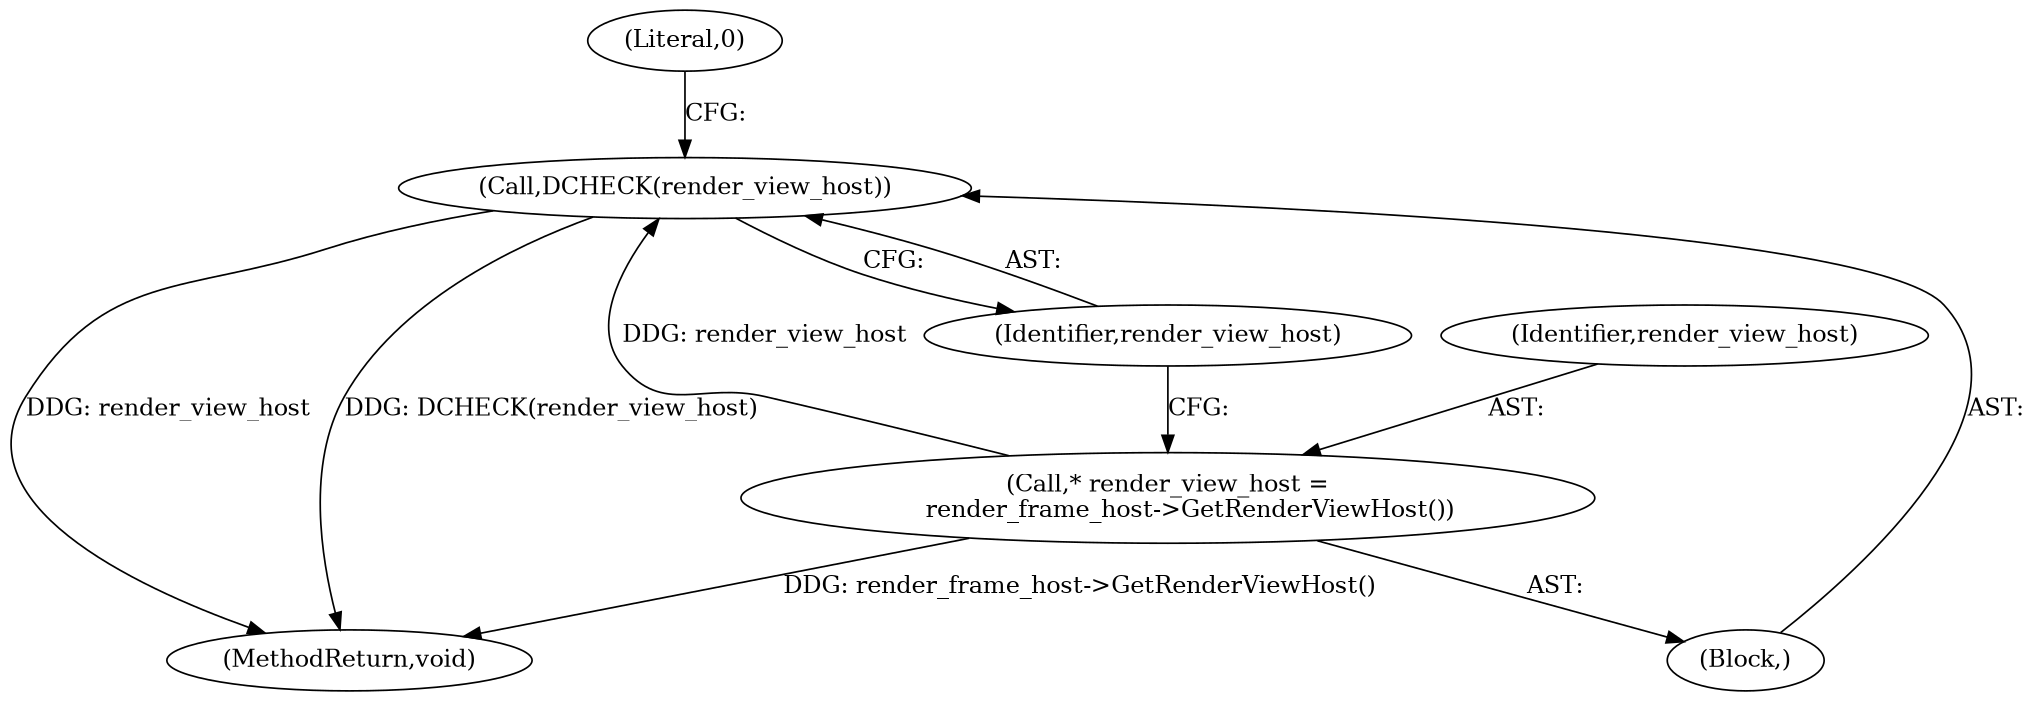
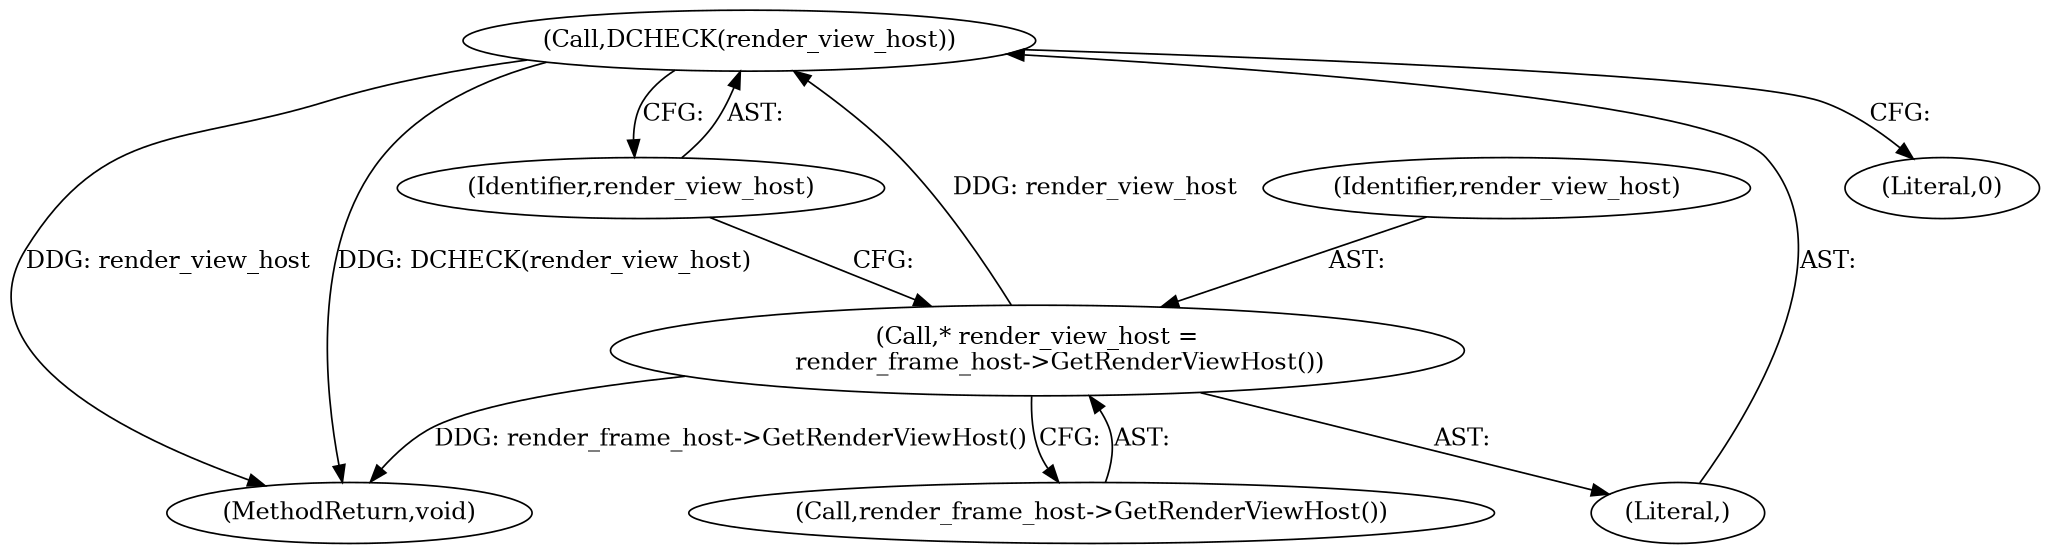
edge "(Literal,0)" -> "(Call,DCHECK(render_view_host))": reversed
node "(Call,render_frame_host->GetRenderViewHost())": added
node "(Block,)": label "(Block,)" -> "(Literal,)"
